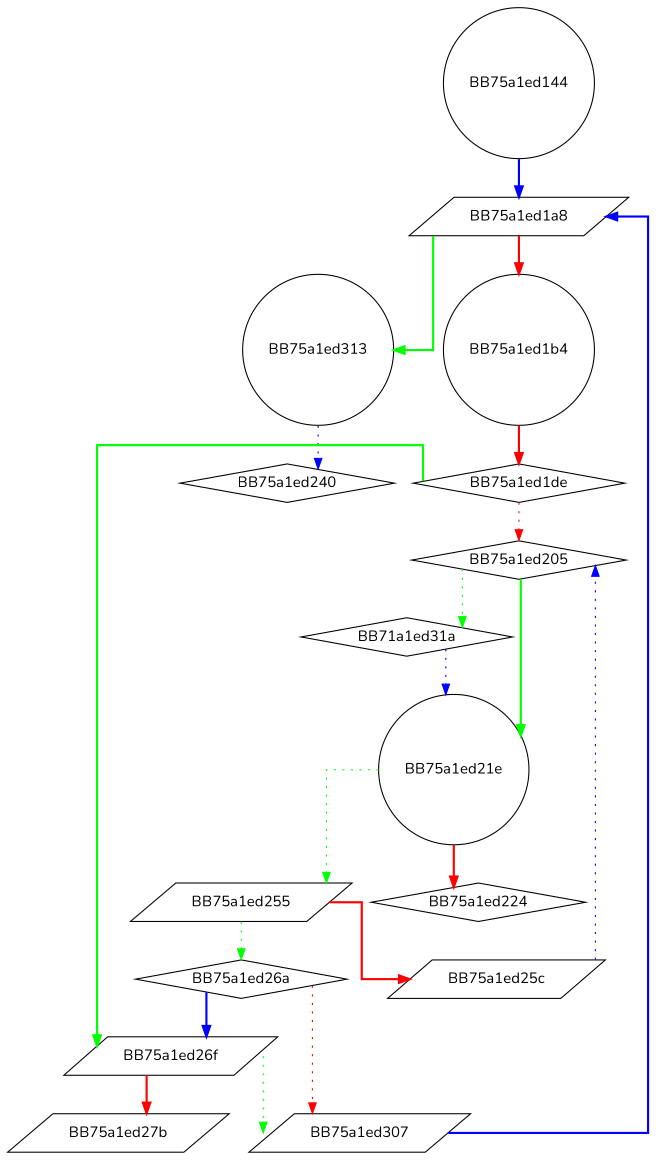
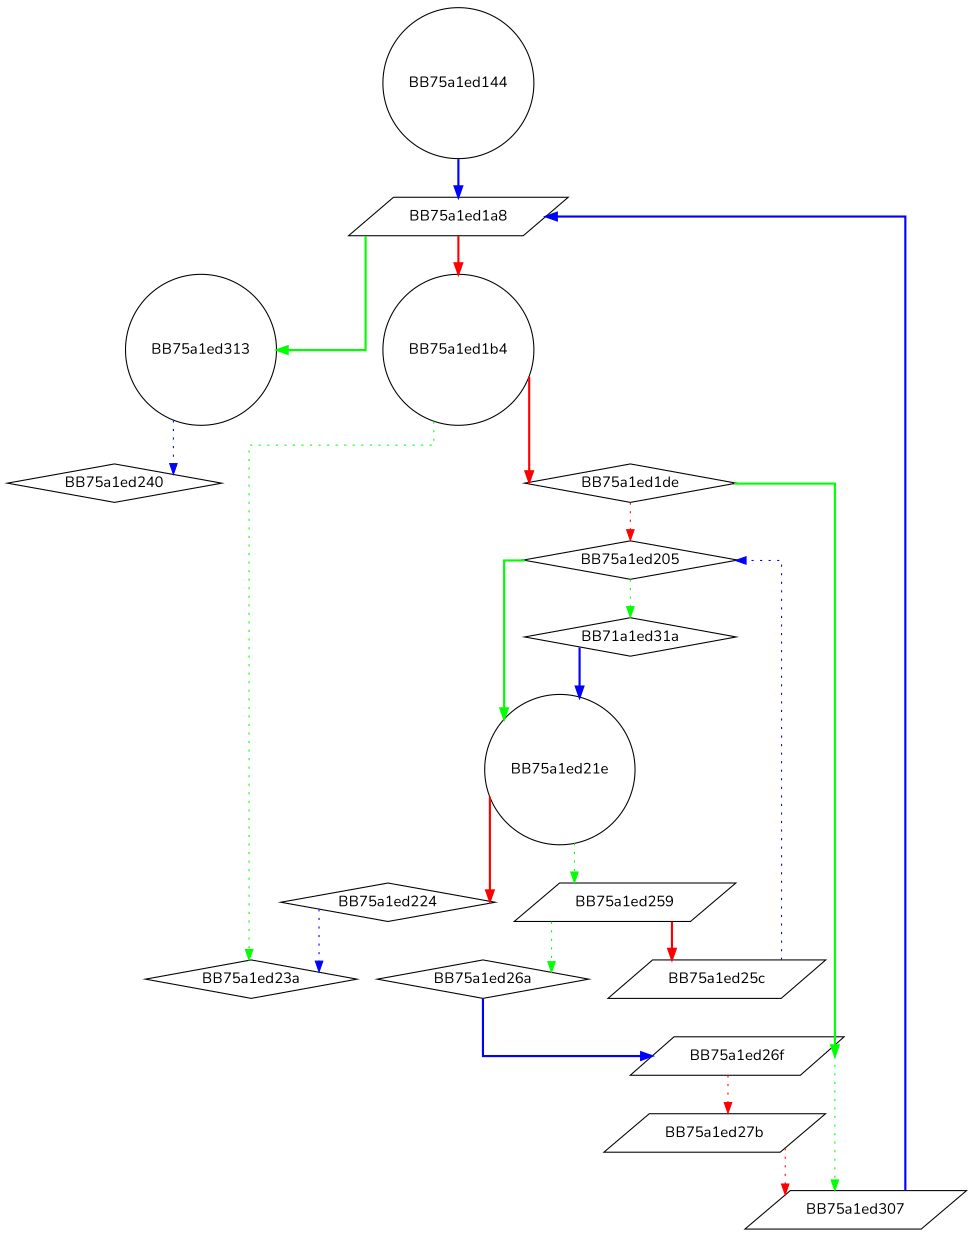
edge "BB71a1ed31a" -> "BB75a1ed21e": style dotted -> bold
node "BB75a1ed255": label "BB75a1ed255" -> "BB75a1ed259"
node "BB75a1ed23a": added
edge "BB75a1ed26a" -> "BB75a1ed307": now "BB75a1ed27b" -> "BB75a1ed307"
edge "BB75a1ed26f" -> "BB75a1ed27b": style bold -> dotted
